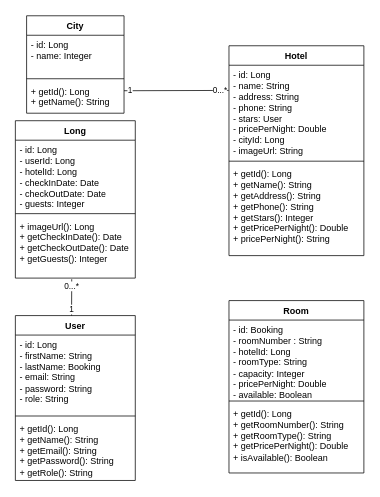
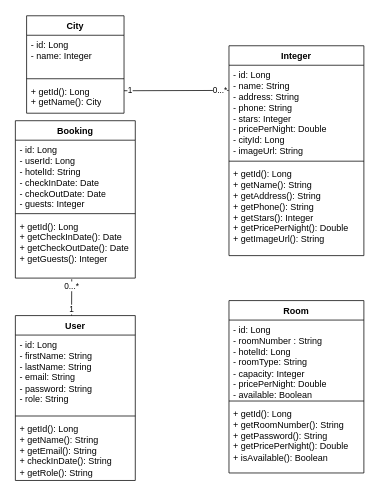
node "Hotel": label "Hotel" -> "Integer"
node "+ getId(): Long + getName(): String": label "+ getId(): Long + getName(): String" -> "+ getId(): Long + getName(): City"
node "- id: Long - name: String - address: String - phone: String - stars: User - pricePerNight: Double - cityId: Long - imageUrl: String": label "- id: Long - name: String - address: String - phone: String - stars: User - pricePerNight: Double - cityId: Long - imageUrl: String" -> "- id: Long - name: String - address: String - phone: String - stars: Integer - pricePerNight: Double - cityId: Long - imageUrl: String"
node "Long": label "Long" -> "Booking"
node "- id: Long - userId: Long - hotelId: Long - checkInDate: Date - checkOutDate: Date - guests: Integer": label "- id: Long - userId: Long - hotelId: Long - checkInDate: Date - checkOutDate: Date - guests: Integer" -> "- id: Long - userId: Long - hotelId: String - checkInDate: Date - checkOutDate: Date - guests: Integer"
node "+ getId(): Long + getName(): String + getAddress(): String + getPhone(): String + getStars(): Integer + getPricePerNight(): Double + pricePerNight(): String": label "+ getId(): Long + getName(): String + getAddress(): String + getPhone(): String + getStars(): Integer + getPricePerNight(): Double + pricePerNight(): String" -> "+ getId(): Long + getName(): String + getAddress(): String + getPhone(): String + getStars(): Integer + getPricePerNight(): Double + getImageUrl(): String"
node "+ imageUrl(): Long + getCheckInDate(): Date + getCheckOutDate(): Date + getGuests(): Integer": label "+ imageUrl(): Long + getCheckInDate(): Date + getCheckOutDate(): Date + getGuests(): Integer" -> "+ getId(): Long + getCheckInDate(): Date + getCheckOutDate(): Date + getGuests(): Integer"
node "- id: Booking - roomNumber : String - hotelId: Long - roomType: String - capacity: Integer - pricePerNight: Double - available: Boolean": label "- id: Booking - roomNumber : String - hotelId: Long - roomType: String - capacity: Integer - pricePerNight: Double - available: Boolean" -> "- id: Long - roomNumber : String - hotelId: Long - roomType: String - capacity: Integer - pricePerNight: Double - available: Boolean"
node "- id: Long - firstName: String - lastName: Booking - email: String - password: String - role: String": label "- id: Long - firstName: String - lastName: Booking - email: String - password: String - role: String" -> "- id: Long - firstName: String - lastName: String - email: String - password: String - role: String"
node "+ getId(): Long + getRoomNumber(): String + getRoomType(): String + getPricePerNight(): Double + isAvailable(): Boolean": label "+ getId(): Long + getRoomNumber(): String + getRoomType(): String + getPricePerNight(): Double + isAvailable(): Boolean" -> "+ getId(): Long + getRoomNumber(): String + getPassword(): String + getPricePerNight(): Double + isAvailable(): Boolean"
node "+ getId(): Long + getName(): String + getEmail(): String + getPassword(): String + getRole(): String": label "+ getId(): Long + getName(): String + getEmail(): String + getPassword(): String + getRole(): String" -> "+ getId(): Long + getName(): String + getEmail(): String + checkInDate(): String + getRole(): String"
